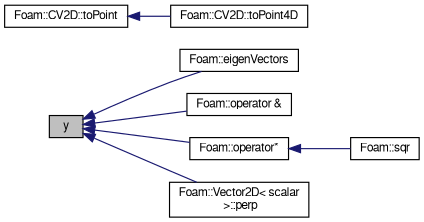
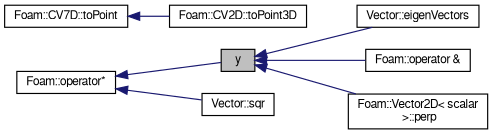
node "Foam::CV2D::toPoint": label "Foam::CV2D::toPoint" -> "Foam::CV7D::toPoint"
node "Foam::CV2D::toPoint4D": label "Foam::CV2D::toPoint4D" -> "Foam::CV2D::toPoint3D"
node "Foam::eigenVectors": label "Foam::eigenVectors" -> "Vector::eigenVectors"
edge "Foam::operator*" -> "y": reversed
node "Foam::sqr": label "Foam::sqr" -> "Vector::sqr"
